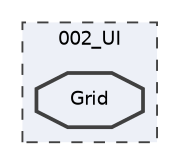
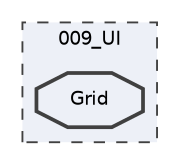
cluster "002_UI": label "002_UI" -> "009_UI"
